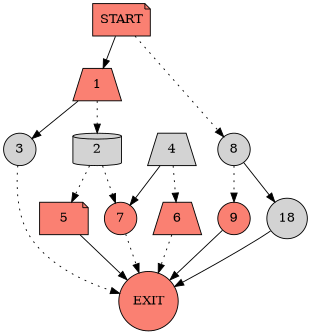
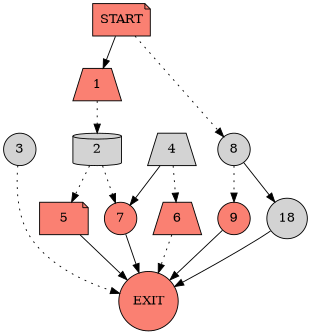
edge "1" -> "3": removed
edge "7" -> "EXIT": style dotted -> solid
